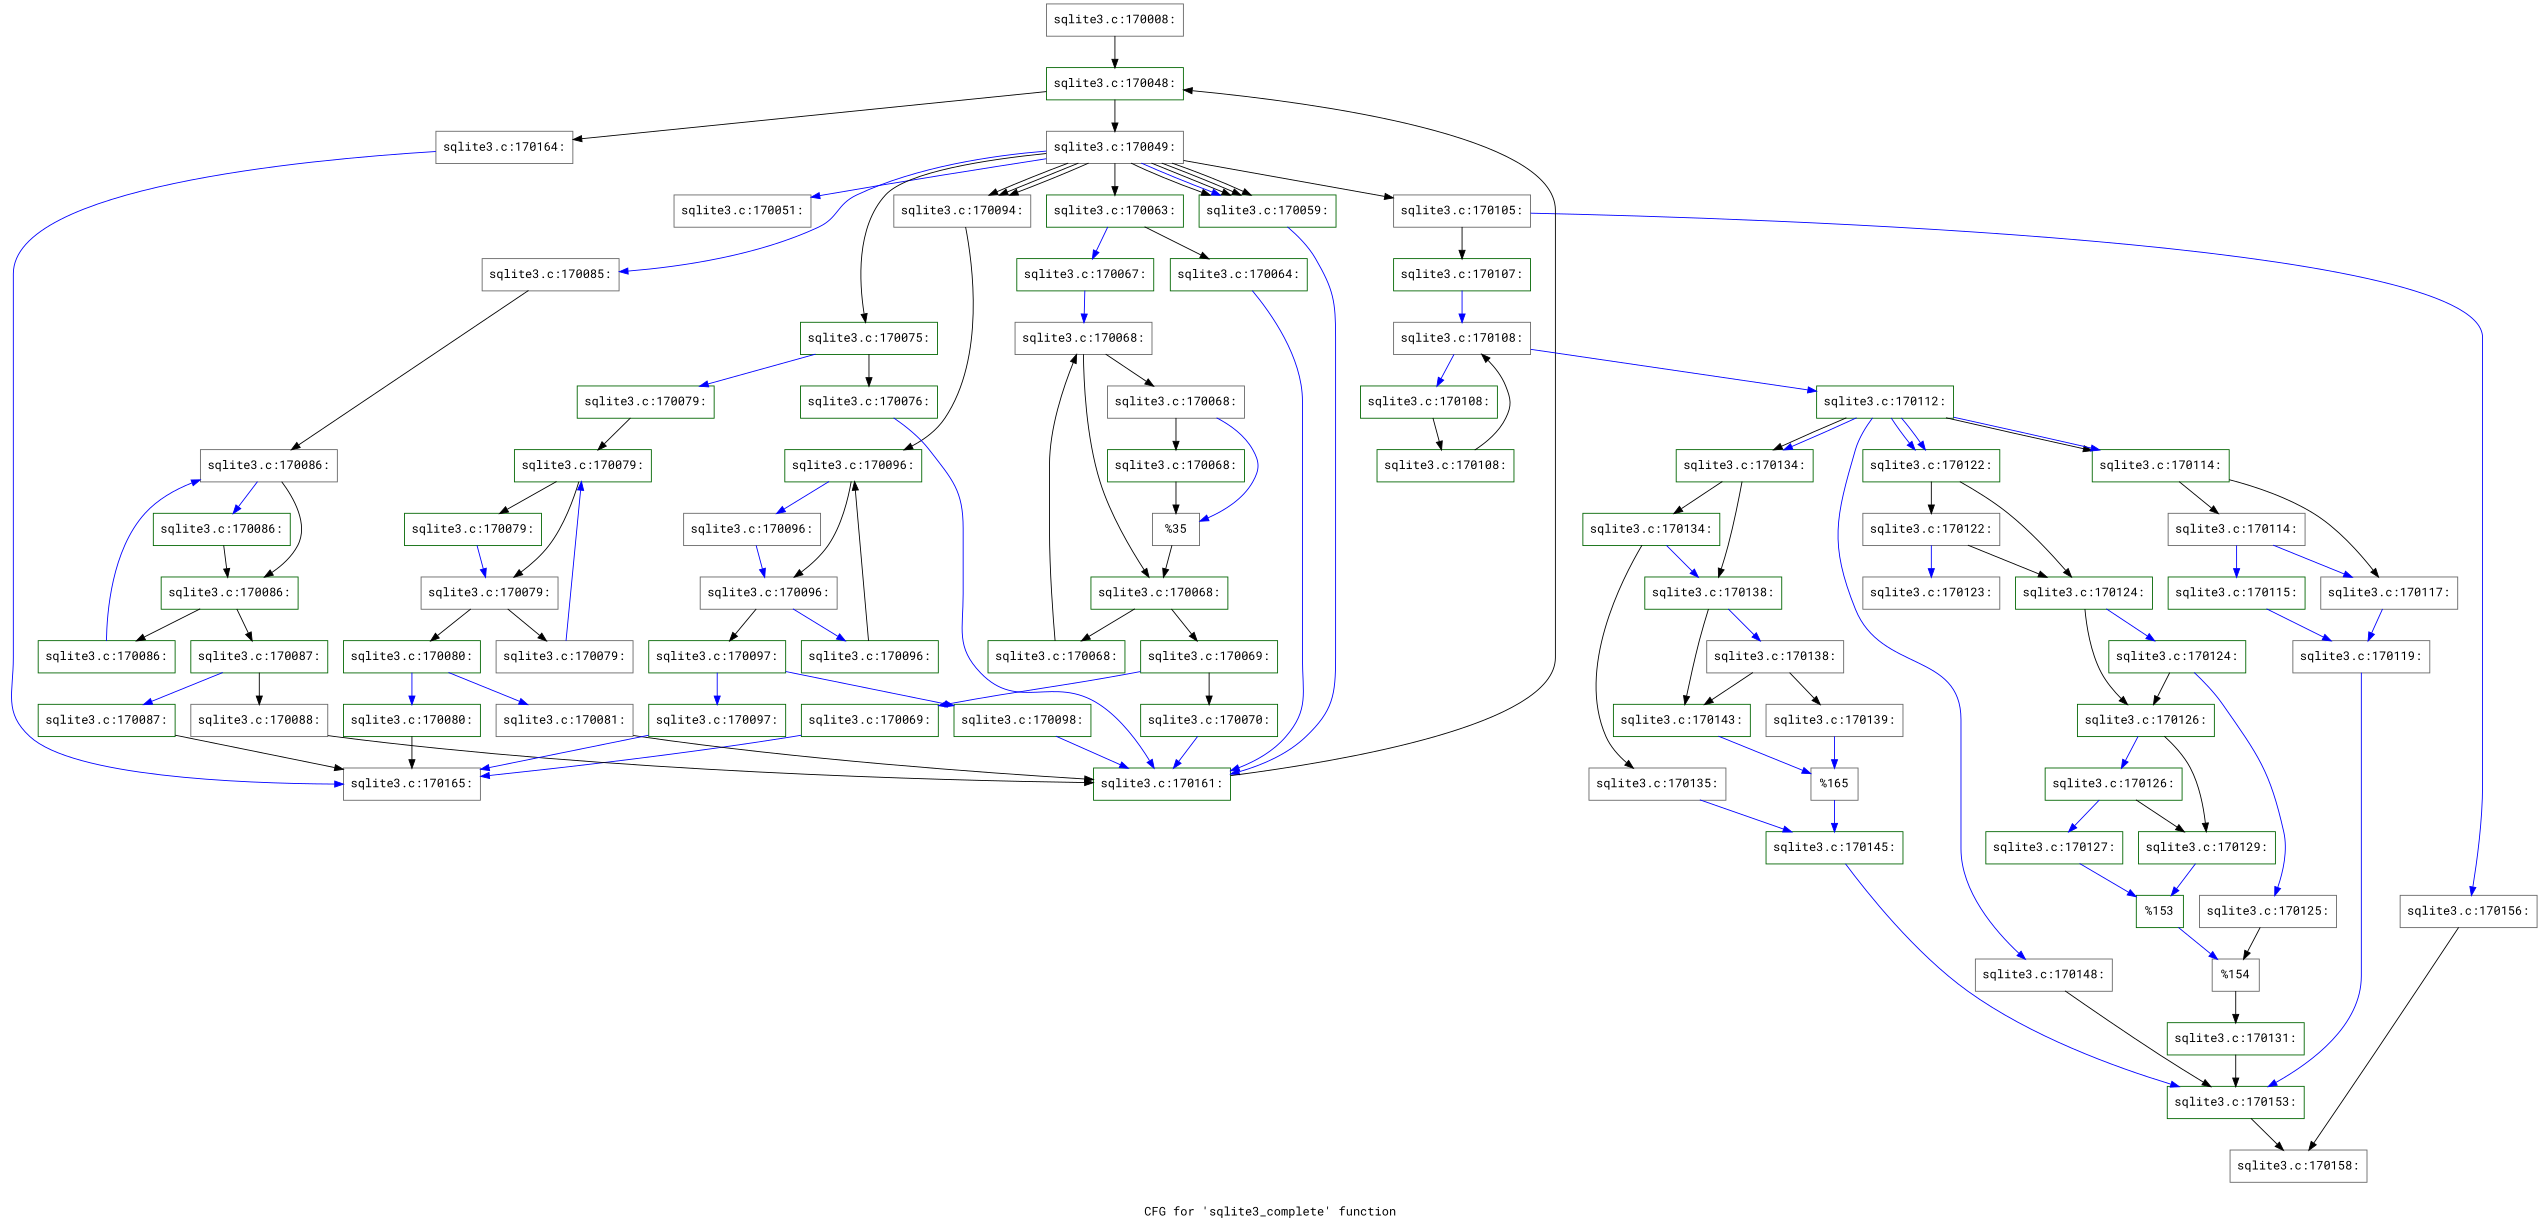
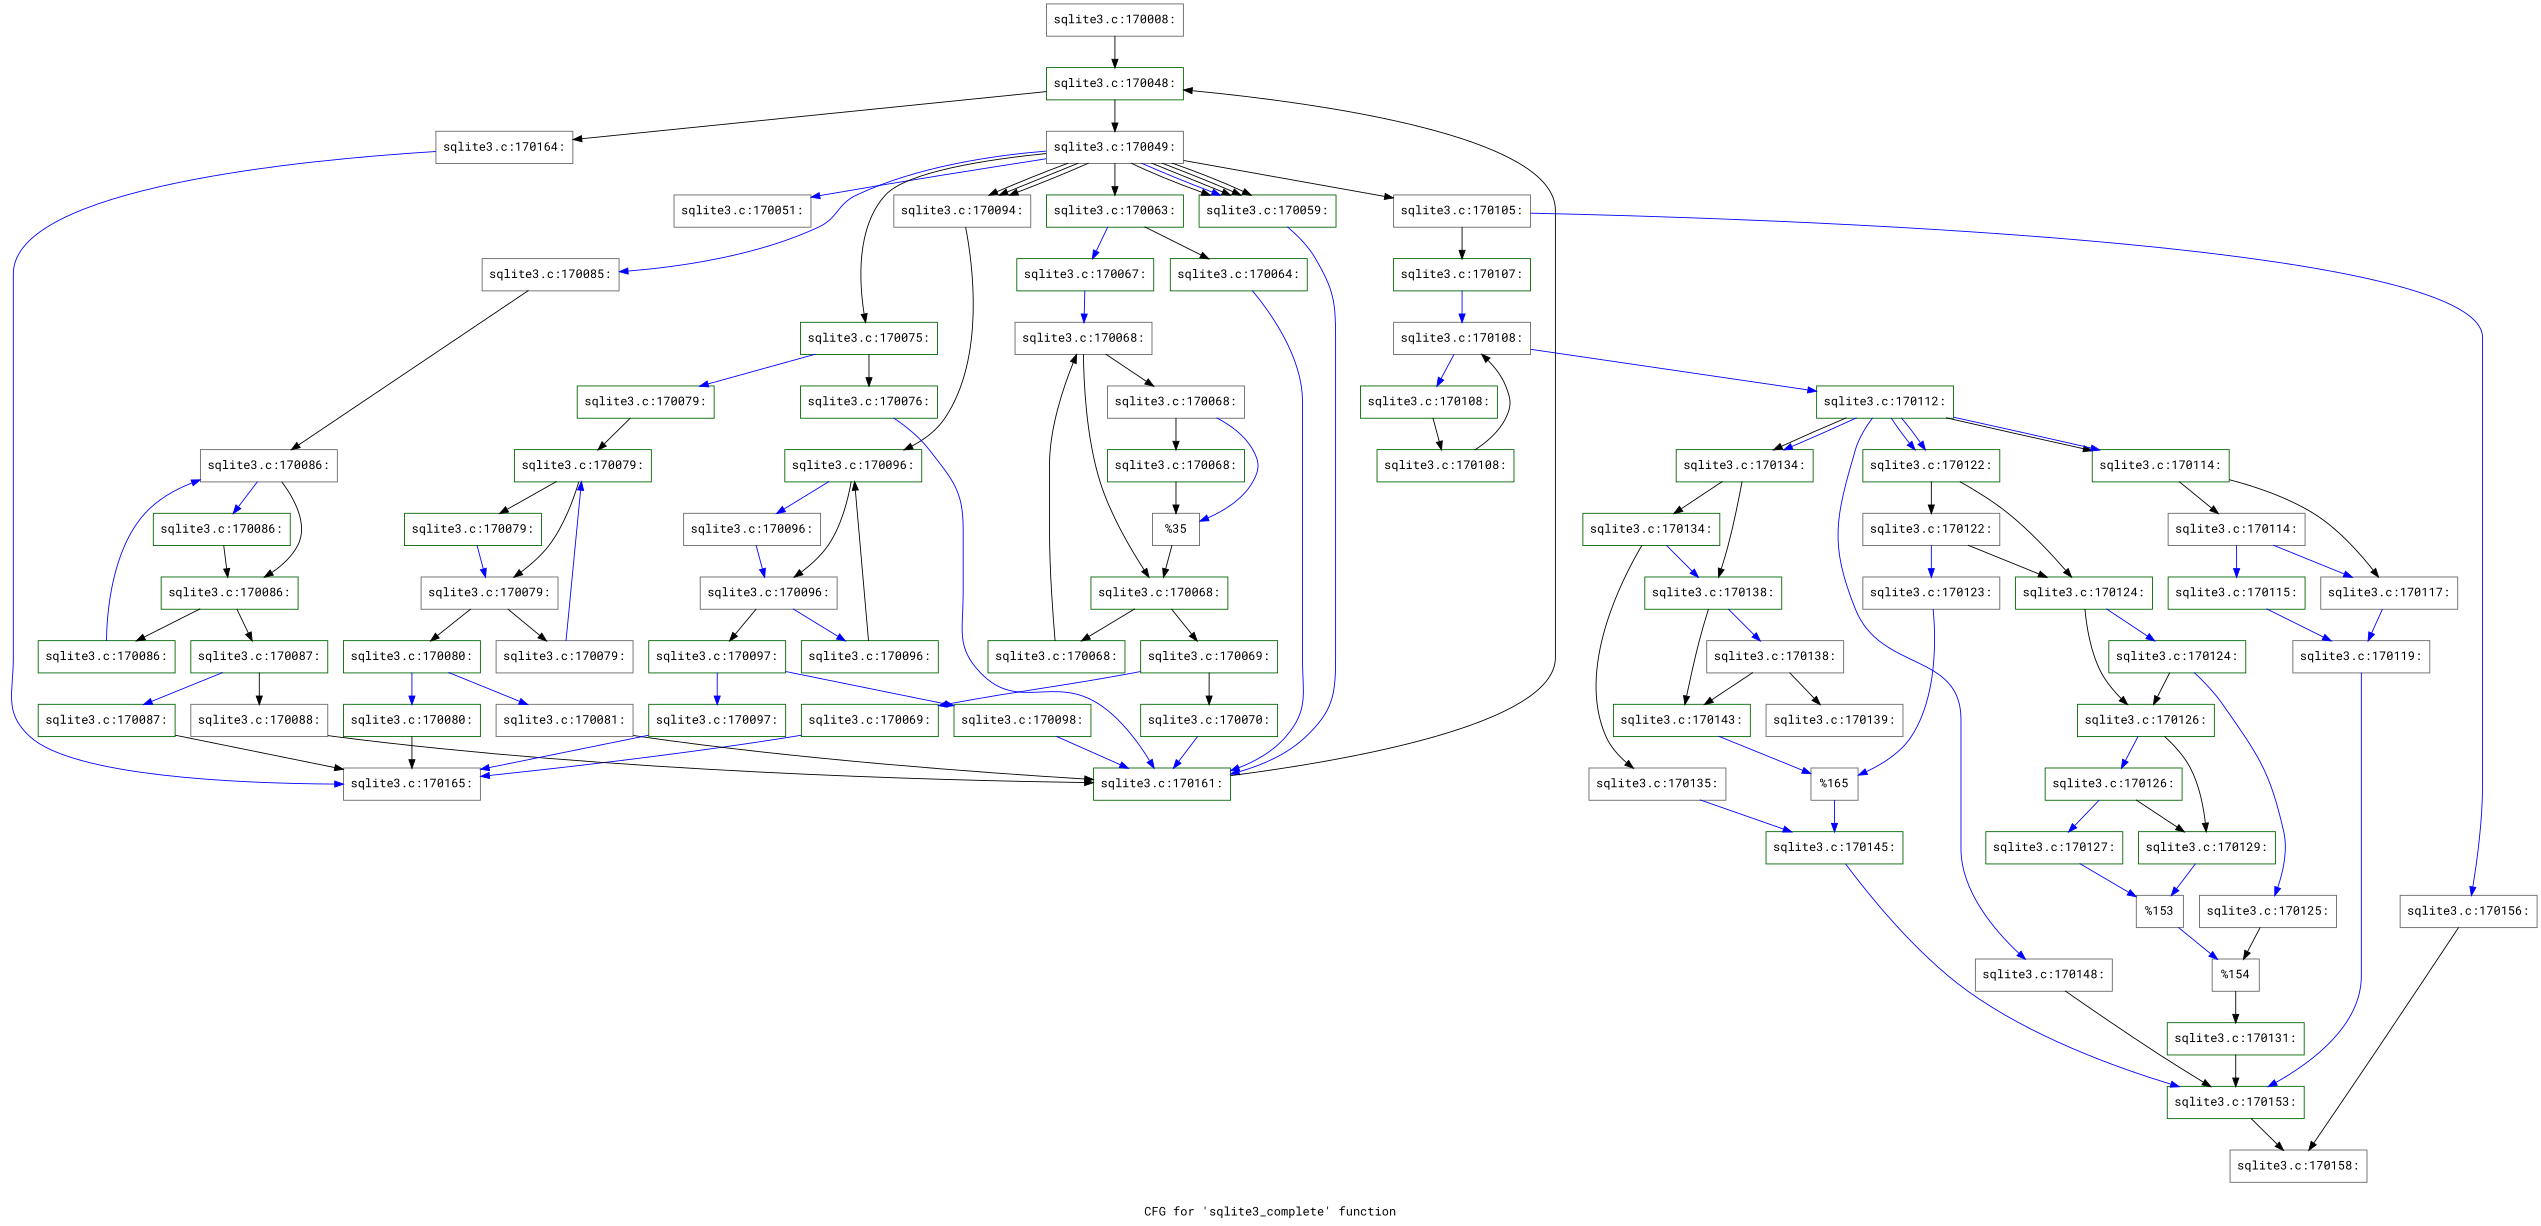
edge "sqlite3.c:170139:" -> "%165": now "sqlite3.c:170123:" -> "%165"
node "%153": color darkgreen -> gray40
